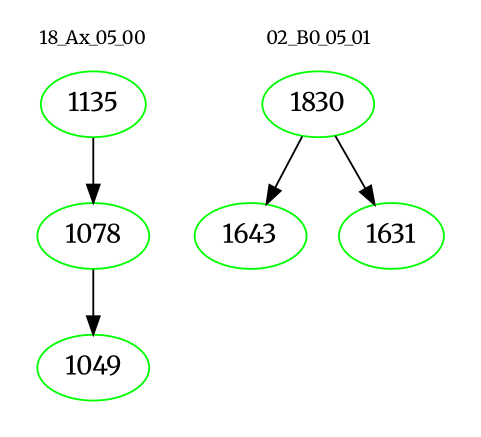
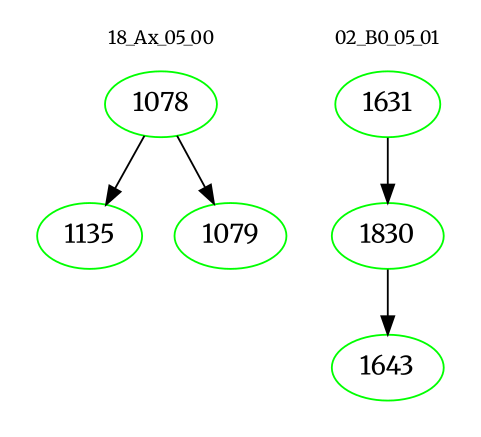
edge "1135" -> "1078": reversed
edge "1830" -> "1631": reversed
node "1049": label "1049" -> "1079"
